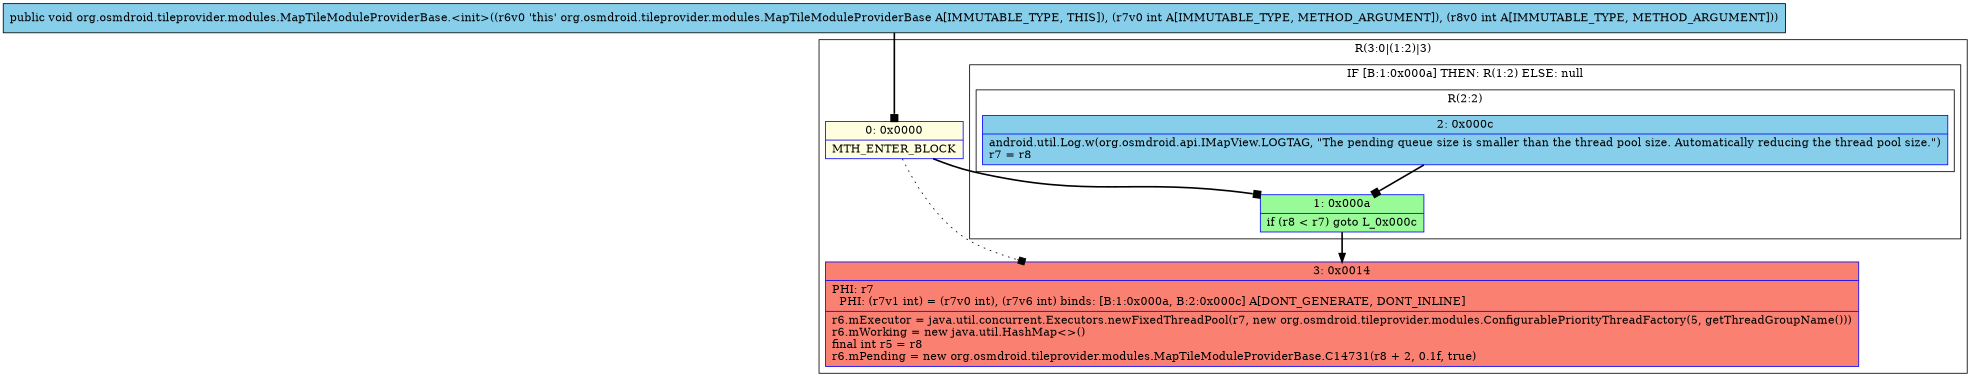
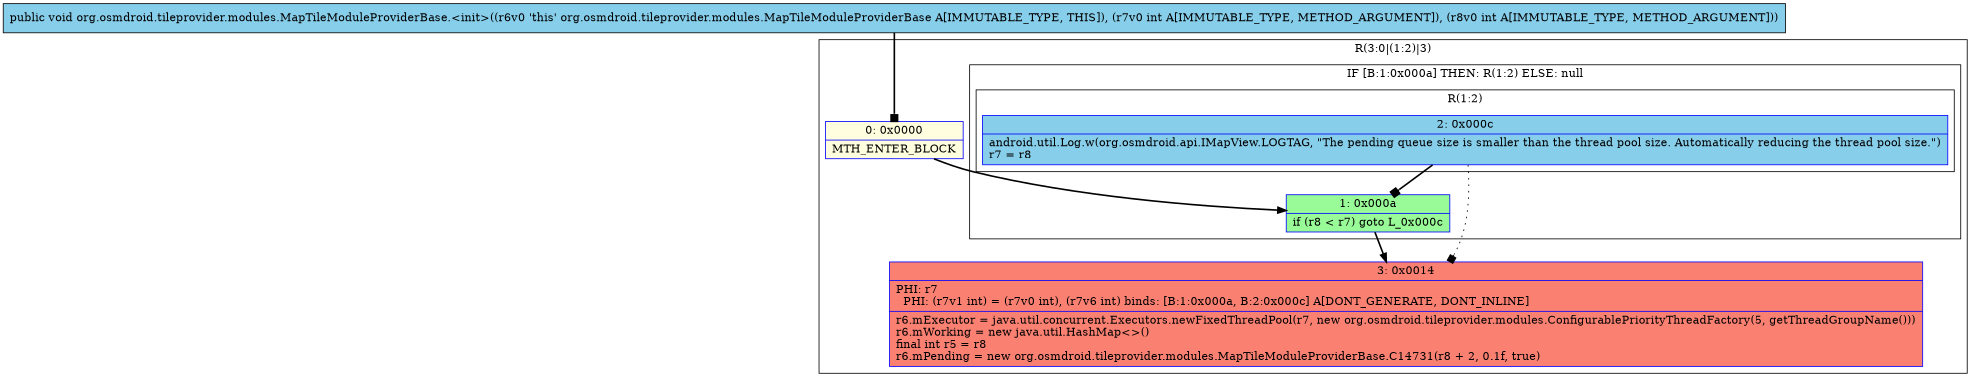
cluster "R(2:2)": label "R(2:2)" -> "R(1:2)"
edge "0: 0x0000" -> "1: 0x000a": arrowhead box -> normal
edge "0: 0x0000" -> "3: 0x0014": now "2: 0x000c" -> "3: 0x0014"
